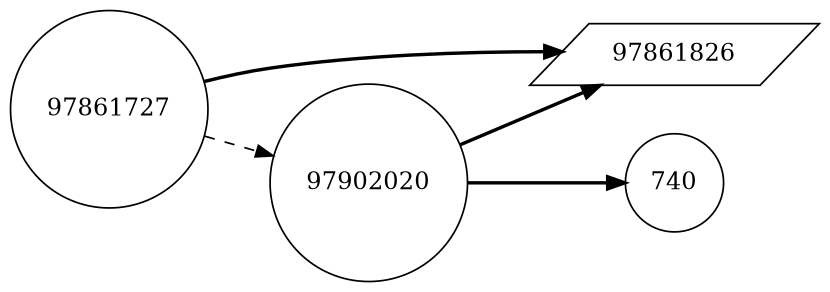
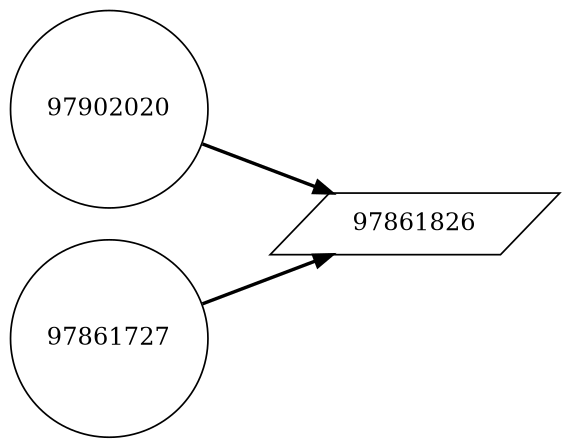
edge "97861727" -> "97902020": removed
node "740": removed
